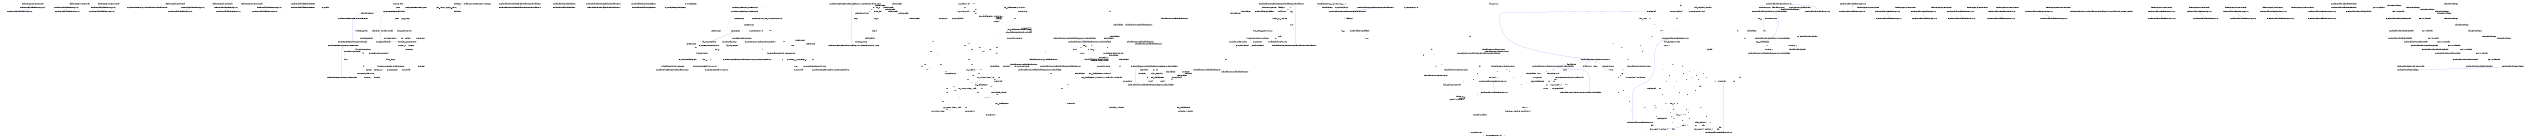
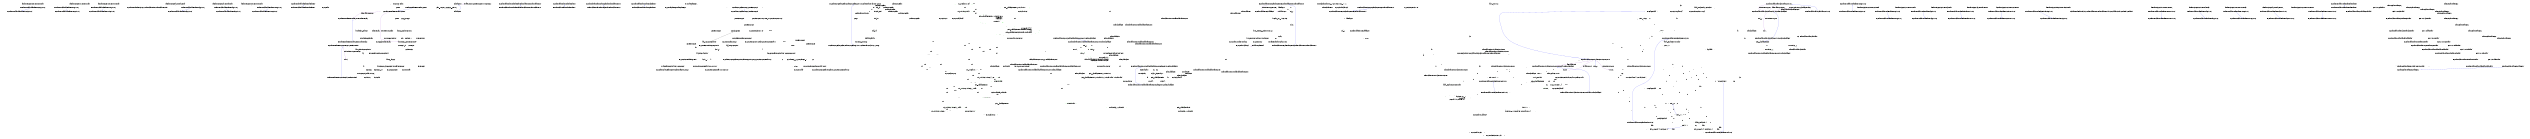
edge "Entry string.Split(params char[])" -> "return parts[0];": now "String[] parts = multiGenderPart.Split('|')" -> "return parts[0];"
